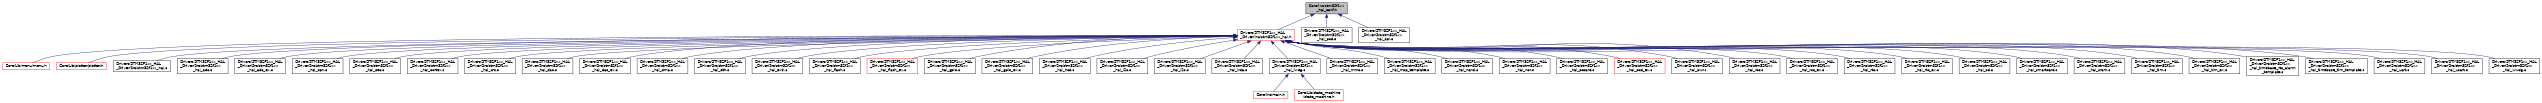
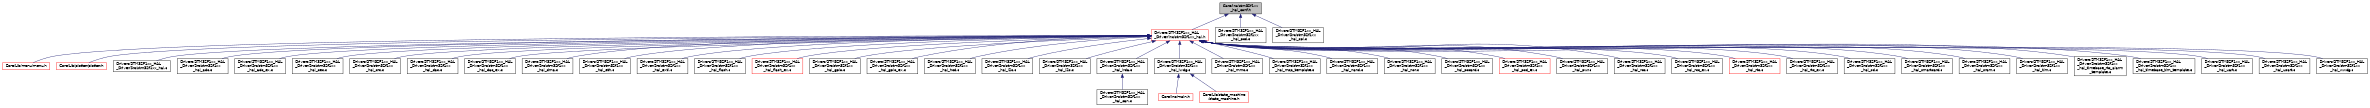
edge "Drivers/STM32F1xx_HAL _Driver/Src/stm32f1xx _hal_can.c" -> "Drivers/STM32F1xx_HAL _Driver/Inc/stm32f1xx_hal.h": now "Drivers/STM32F1xx_HAL _Driver/Src/stm32f1xx _hal_can.c" -> "Drivers/STM32F1xx_HAL _Driver/Src/stm32f1xx _hal_irda.c"
node "Drivers/STM32F1xx_HAL _Driver/Src/stm32f1xx _hal_cortex.c": removed
node "Drivers/STM32F1xx_HAL _Driver/Src/stm32f1xx _hal_rtc.c": color black -> red
node "Drivers/STM32F1xx_HAL _Driver/Src/stm32f1xx _hal_tim_ex.c": removed
